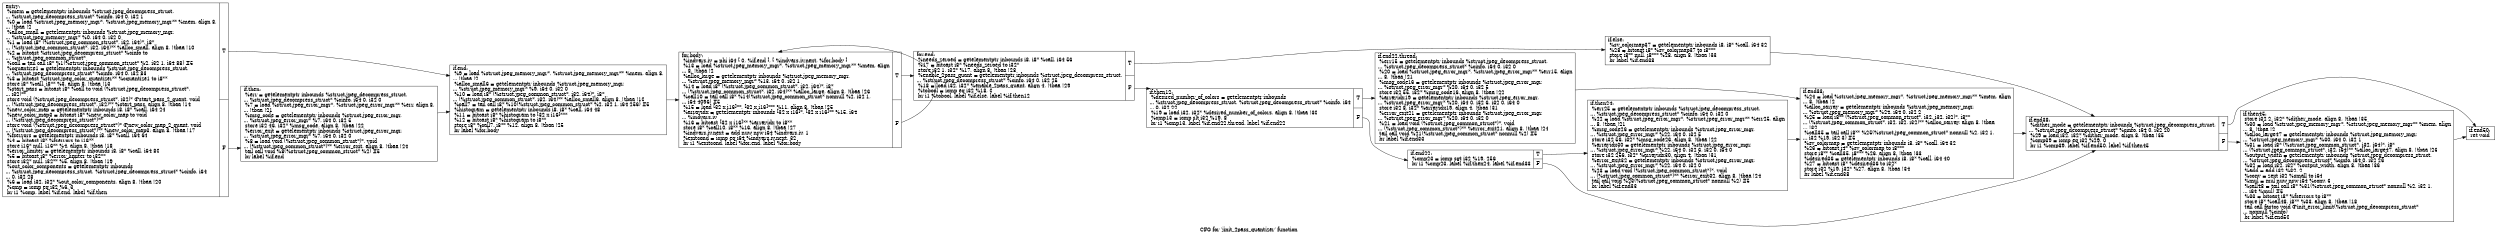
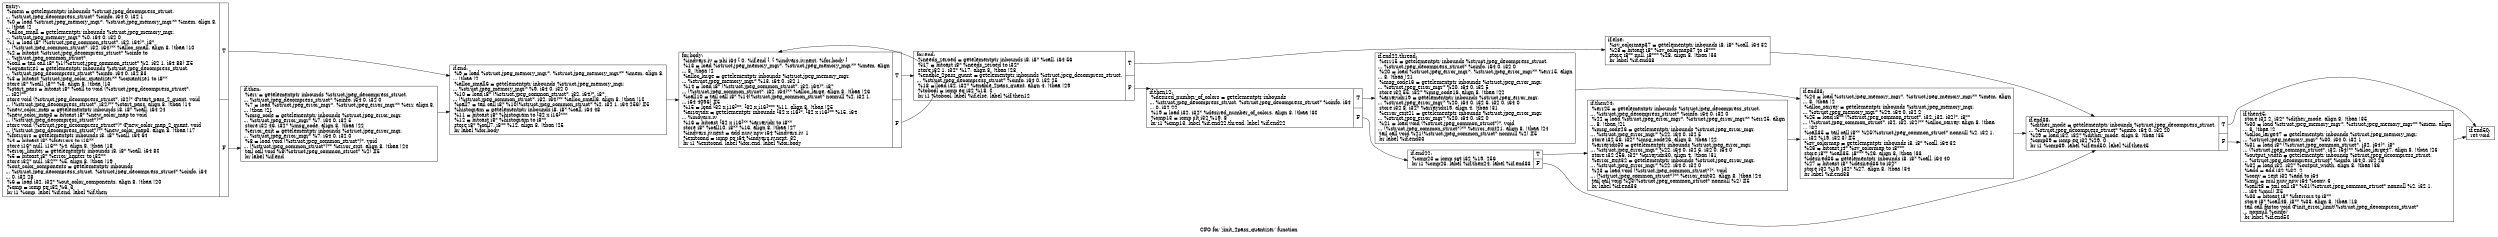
node "if.then45:": text "%conv = zext i32 %small to i64" -> "%conv = zext i32 %add to i64"
